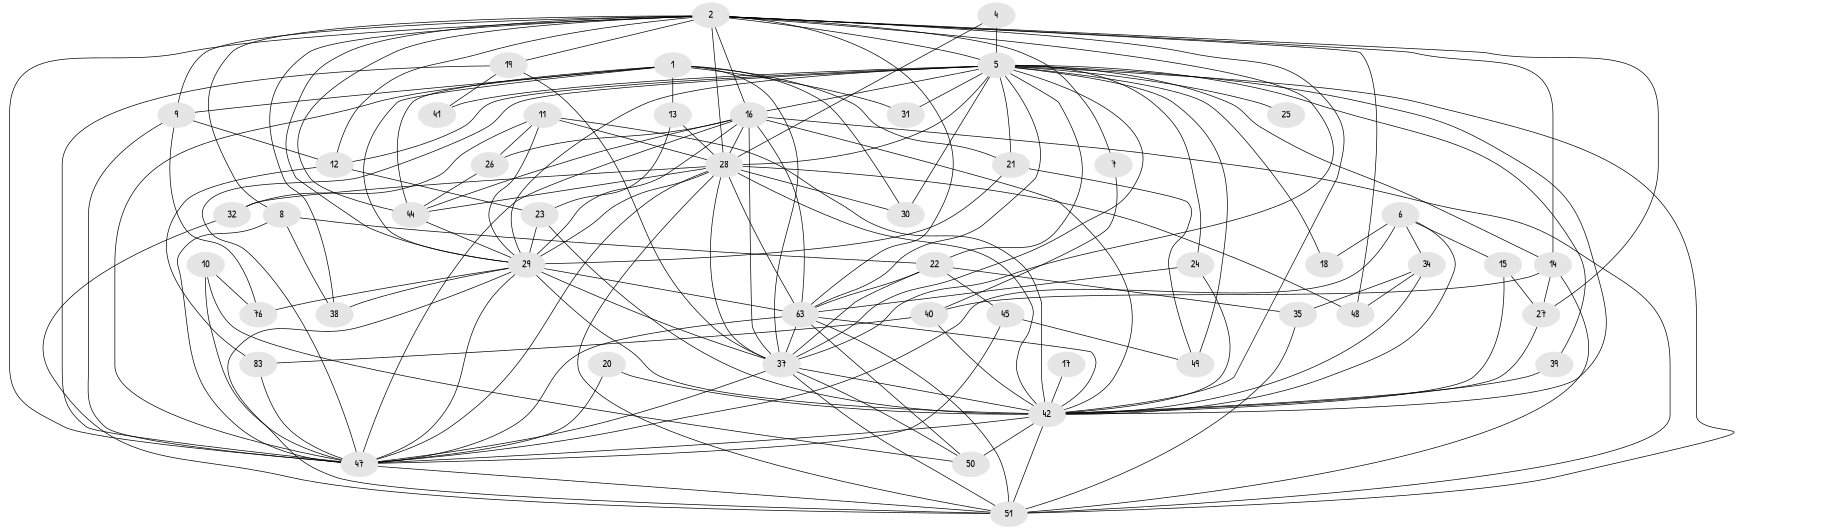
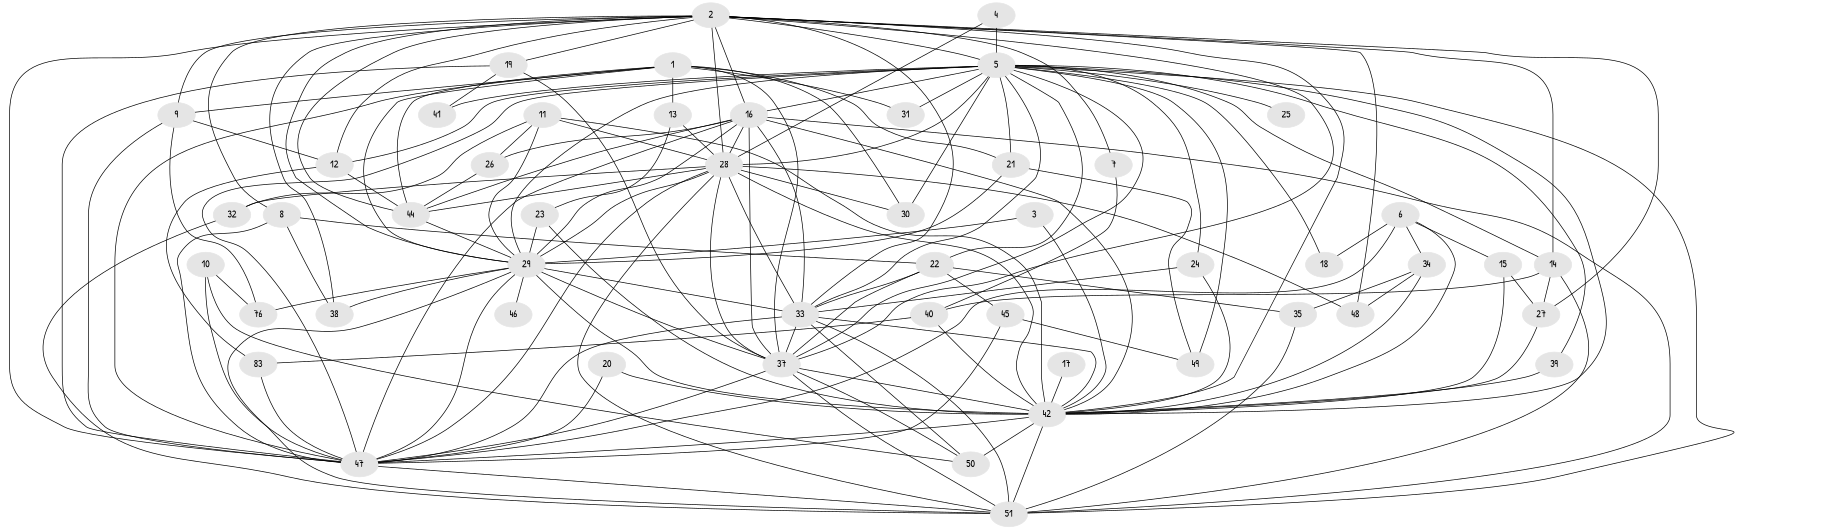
edge "12" -- "23": now "12" -- "44"
node "3": added
node "46": added
node "63": label "63" -> "33"
